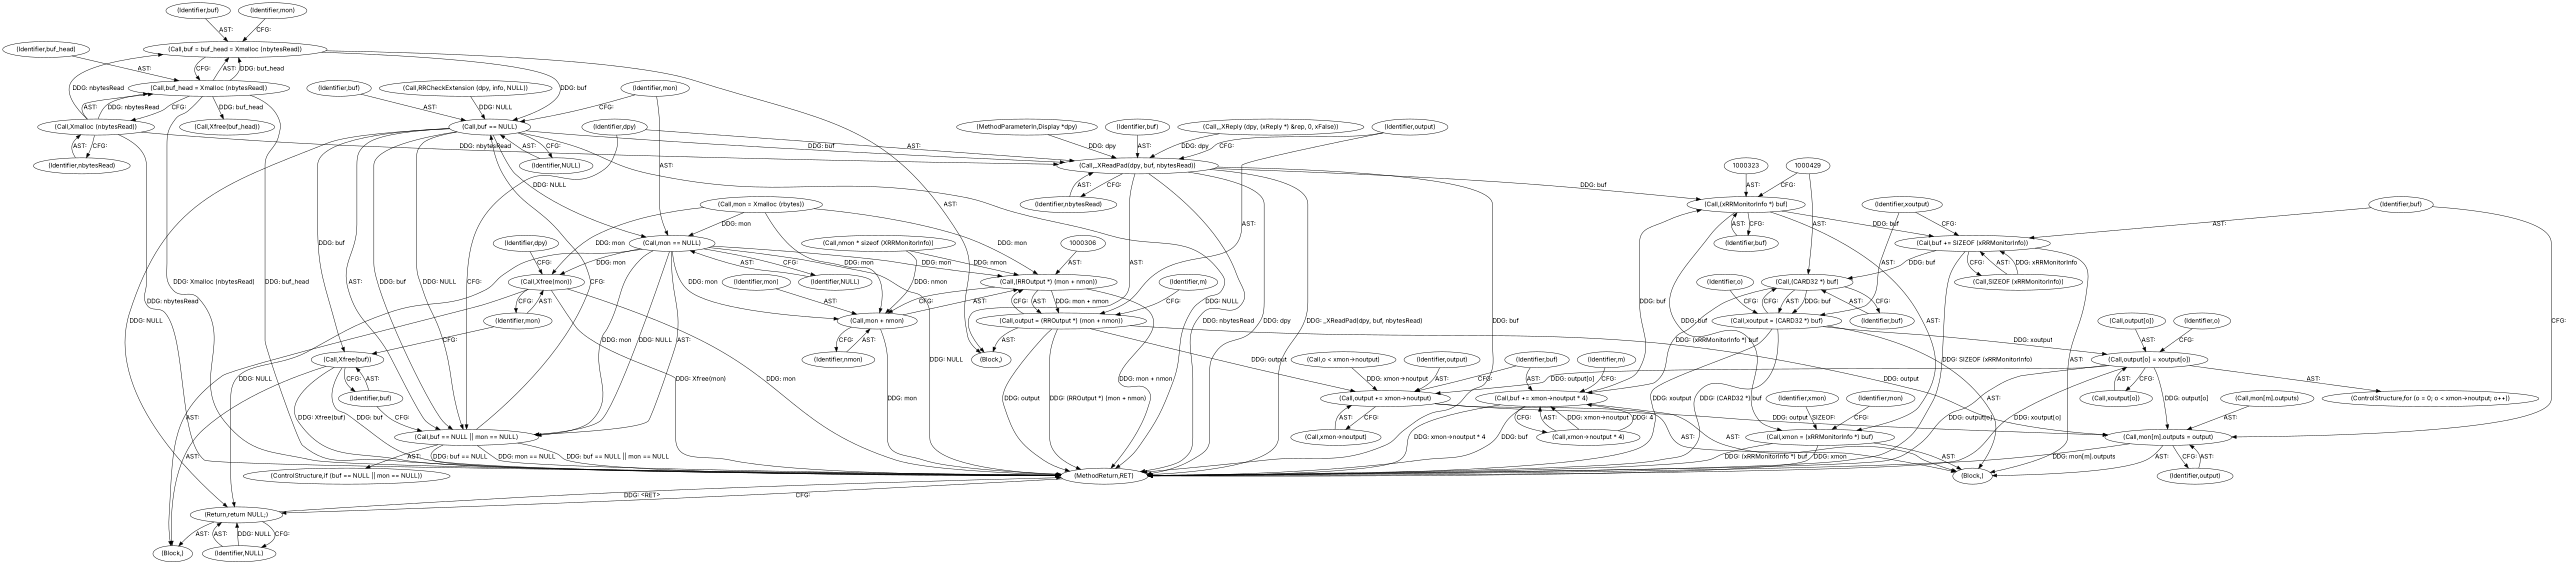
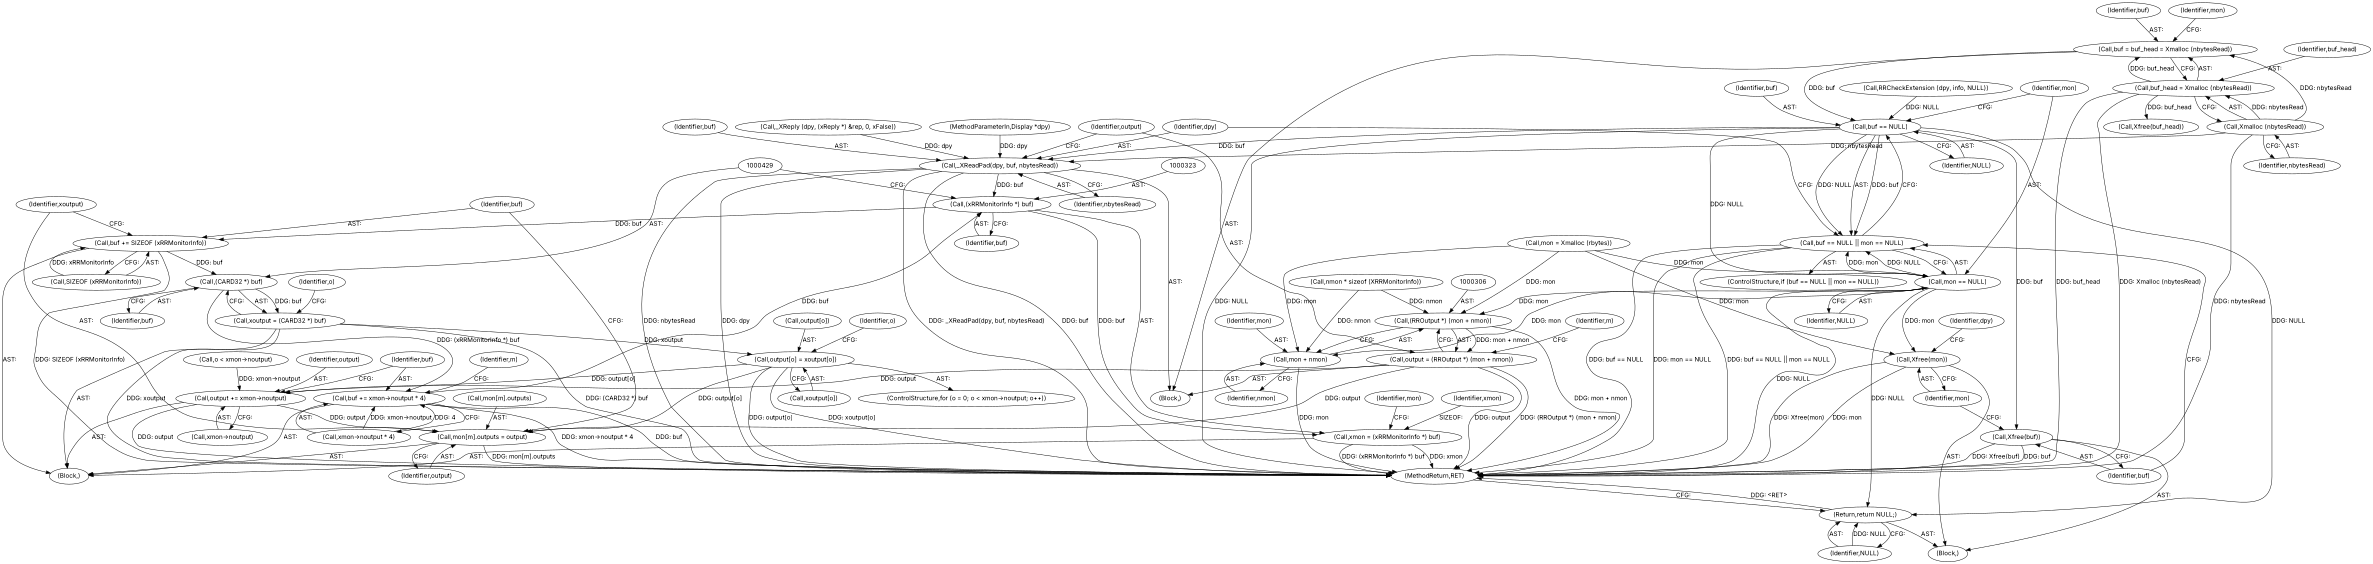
edge "(Call,buf == NULL || mon == NULL)" -> "(Call,mon == NULL)": added, label "CFG:"
edge "(Identifier,xoutput)" -> "(Call,xoutput = (CARD32 *) buf)": now "(Identifier,xoutput)" -> "(Call,mon[m].outputs = output)"
edge "(Call,output += xmon->noutput)" -> "(MethodReturn,RET)": added, label "DDG: output"
